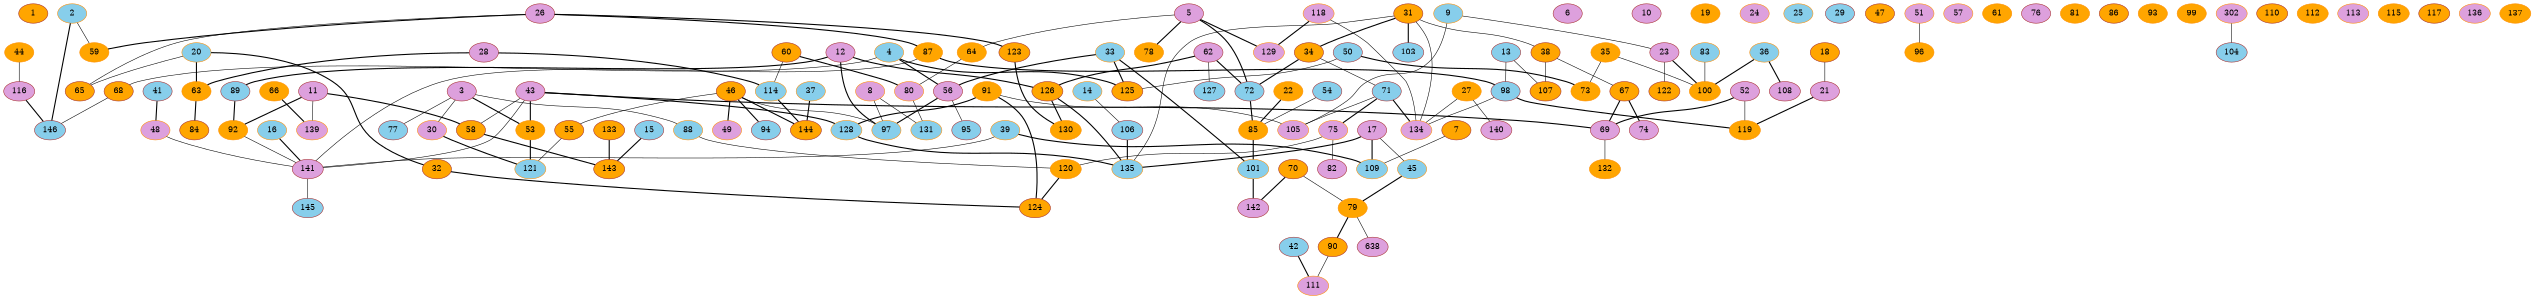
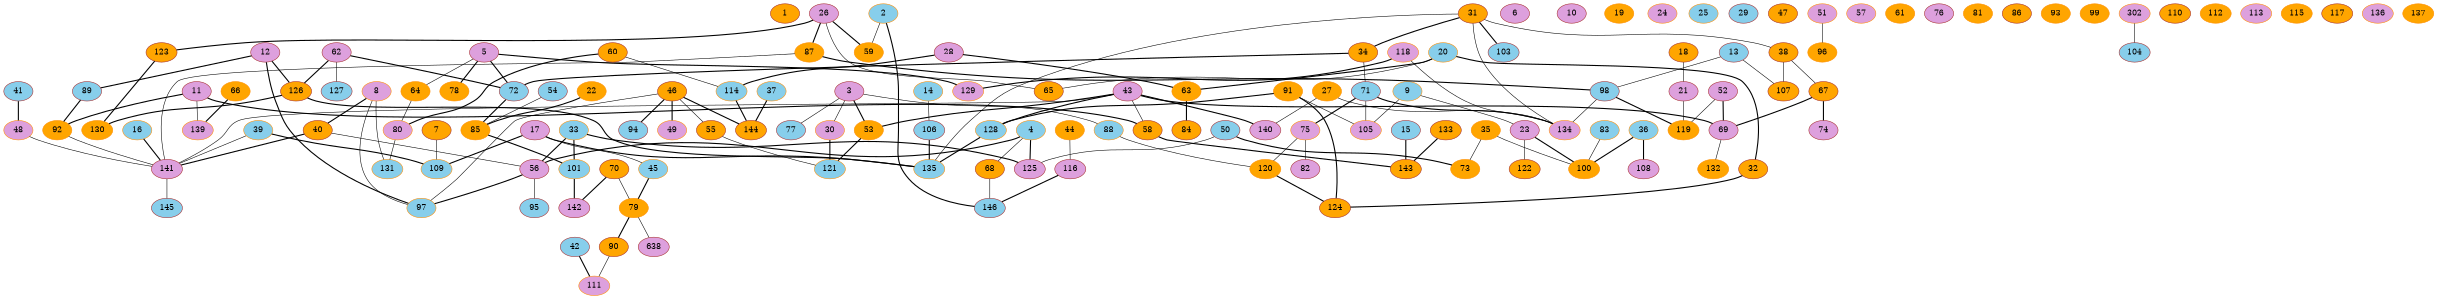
node "125": fillcolor orange -> plum
edge "43" -- "140": added
edge "21" -- "119": style bold -> solid
node "40": added
